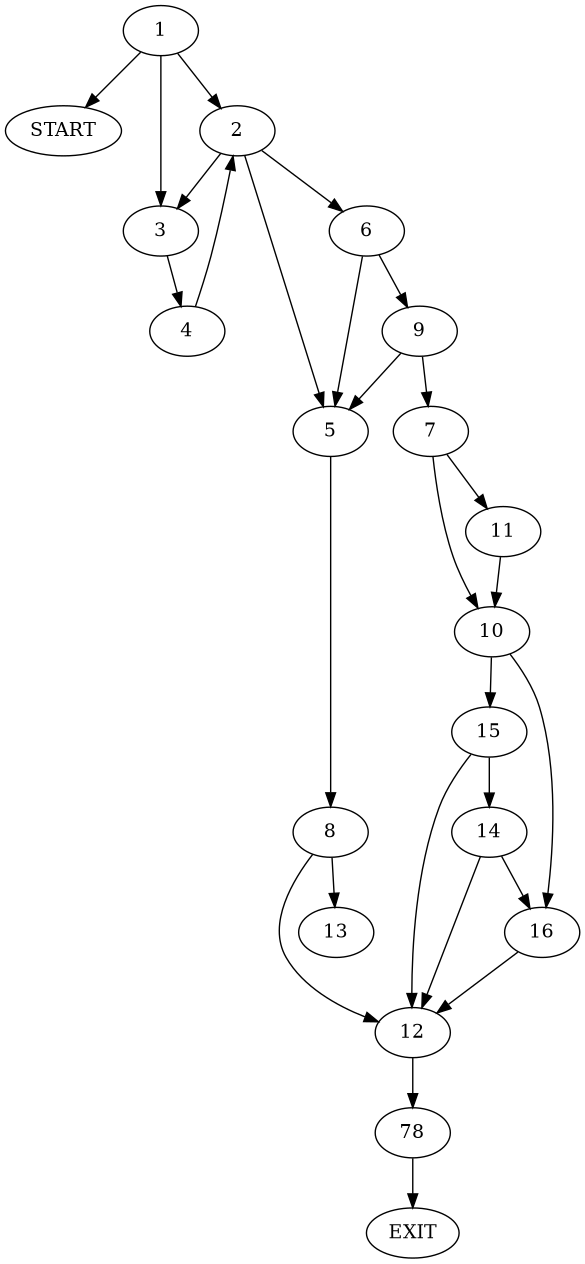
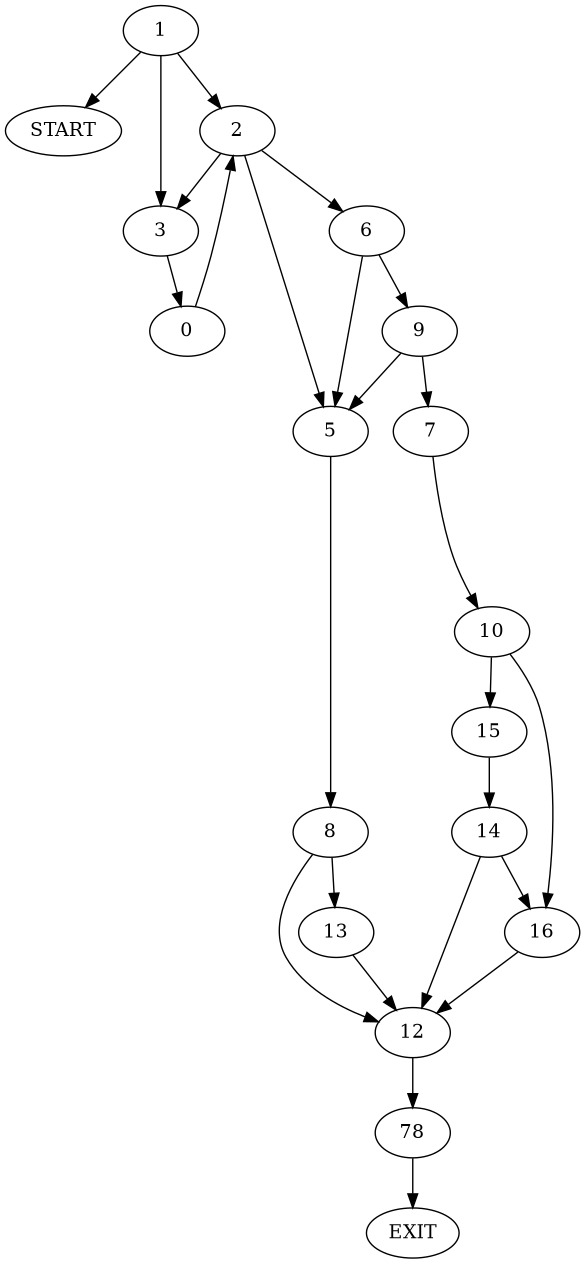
node "4": label "4" -> "0"
node "11": removed
edge "15" -> "12": now "13" -> "12"
